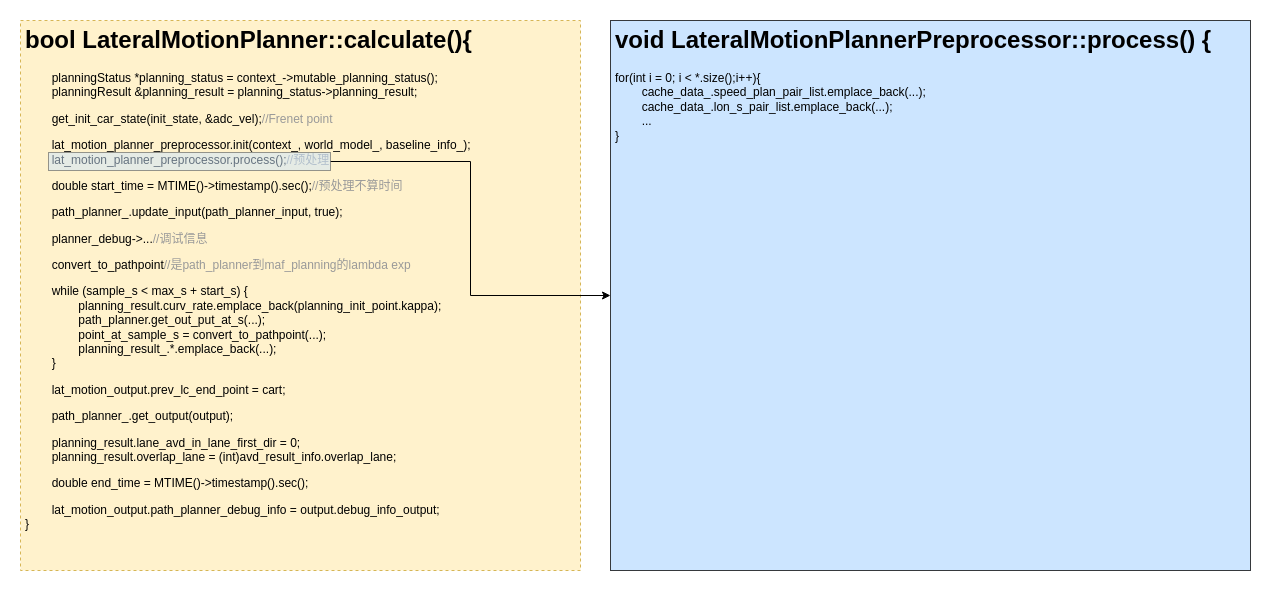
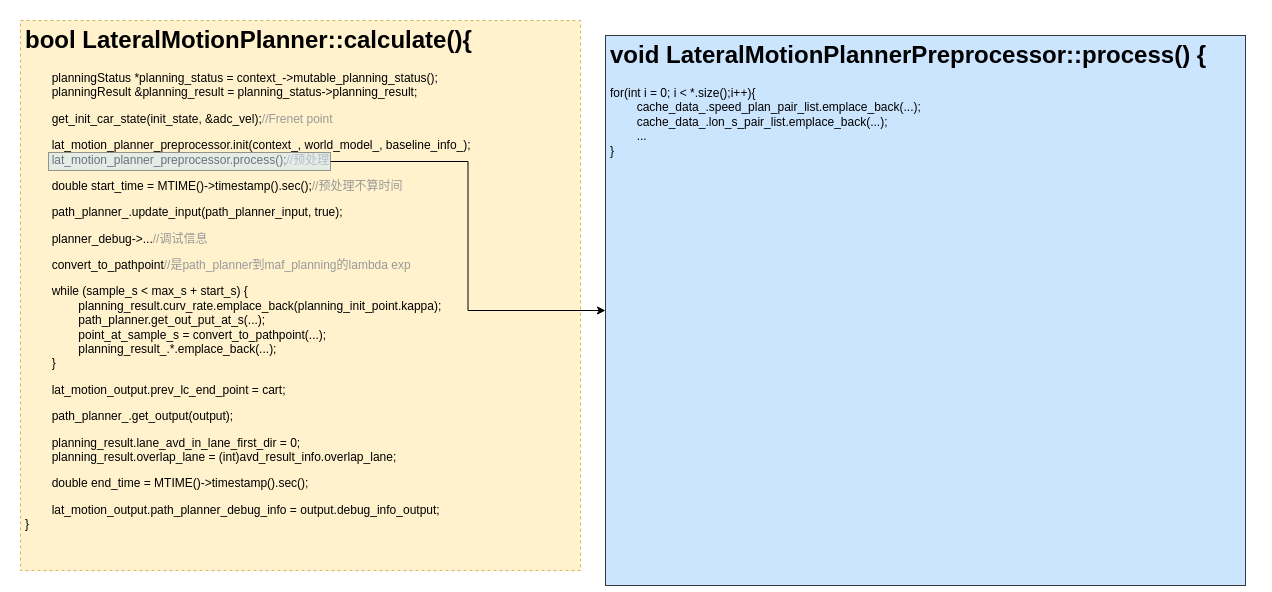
node "void LateralMotionPlannerPreprocessor::process() { for(int i = 0; i < *.size();i++){ cache_data_.speed_plan_pair_list.emplace_back(...); cache_data_.lon_s_pair_list.emplace_back(...); ... }": moved (931, 296) -> (926, 311)
